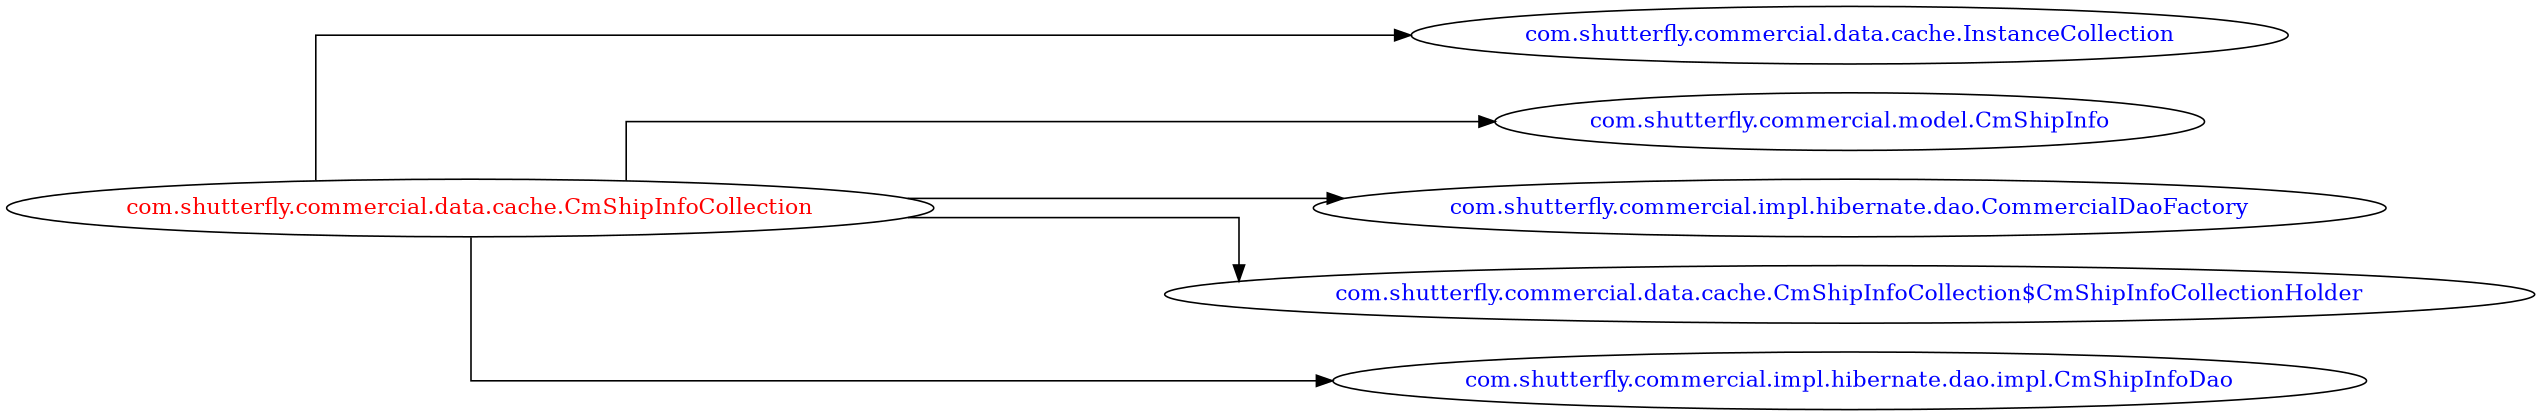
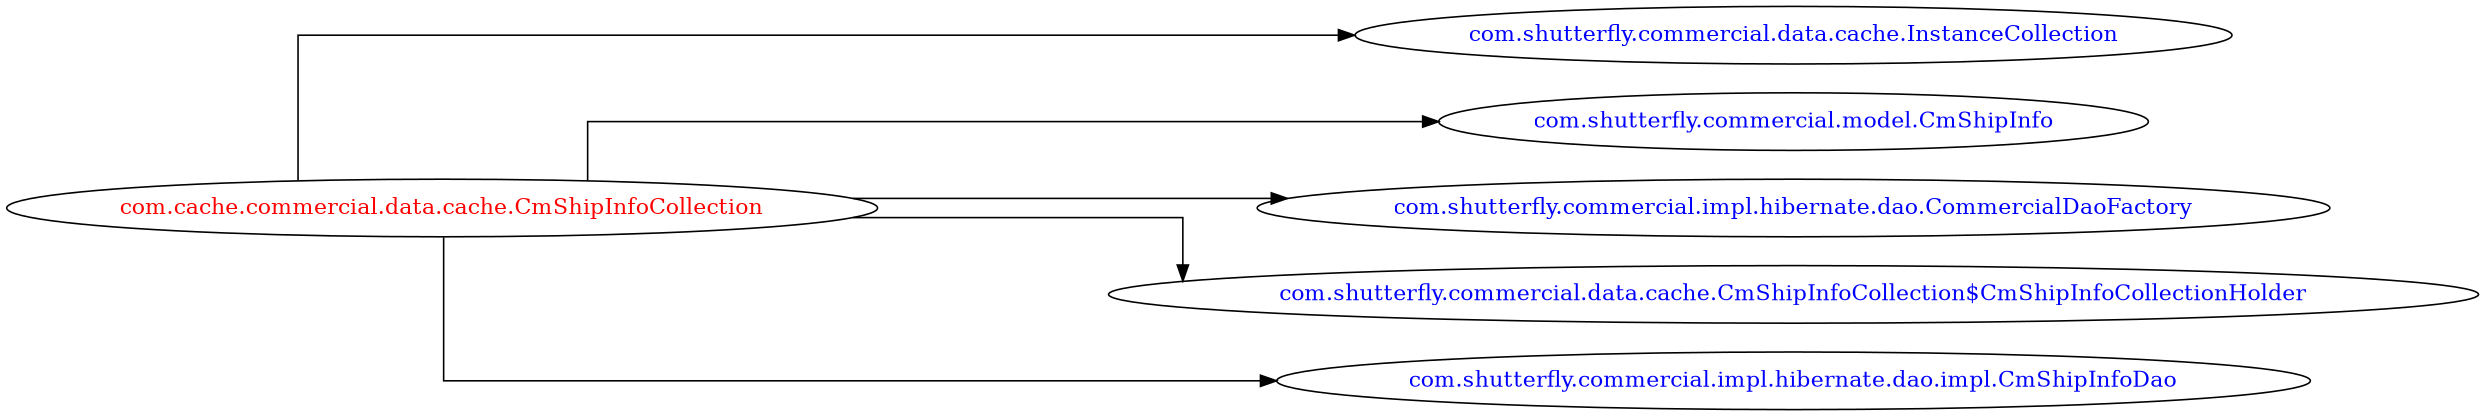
node "com.shutterfly.commercial.data.cache.CmShipInfoCollection": label "com.shutterfly.commercial.data.cache.CmShipInfoCollection" -> "com.cache.commercial.data.cache.CmShipInfoCollection"
